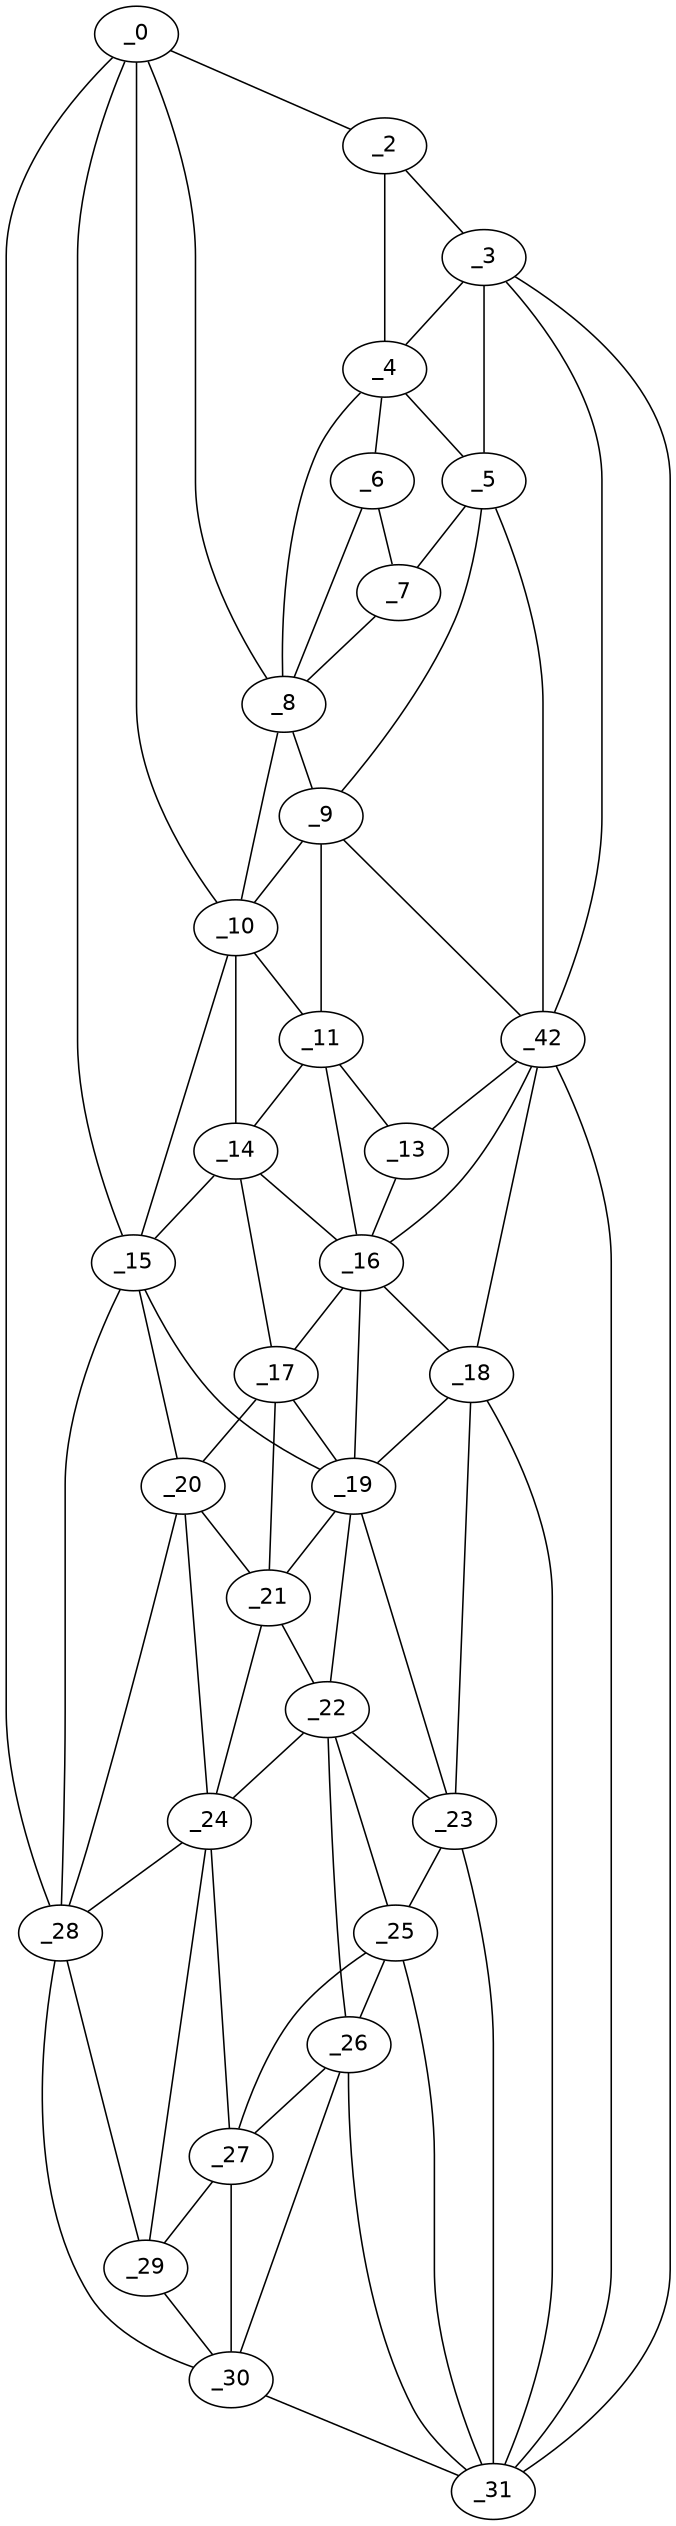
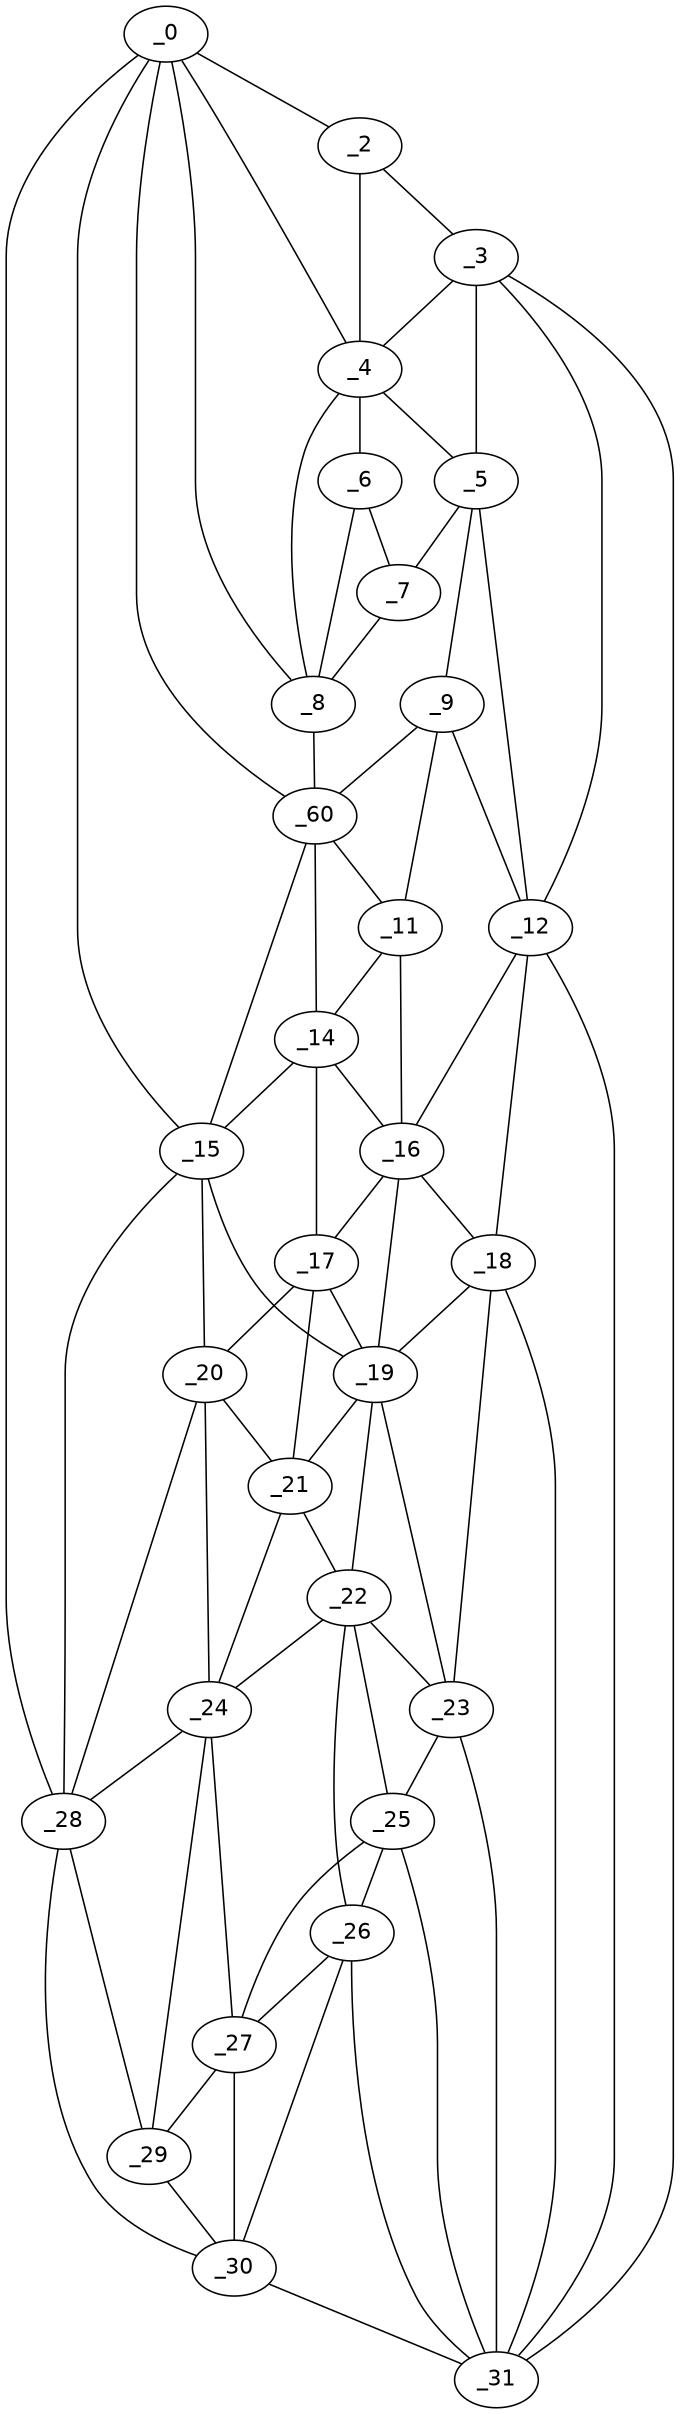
edge "_0" -- "_4": added
edge "_8" -- "_9": removed
node "_10": label "_10" -> "_60"
node "_42": label "_42" -> "_12"
node "_13": removed
